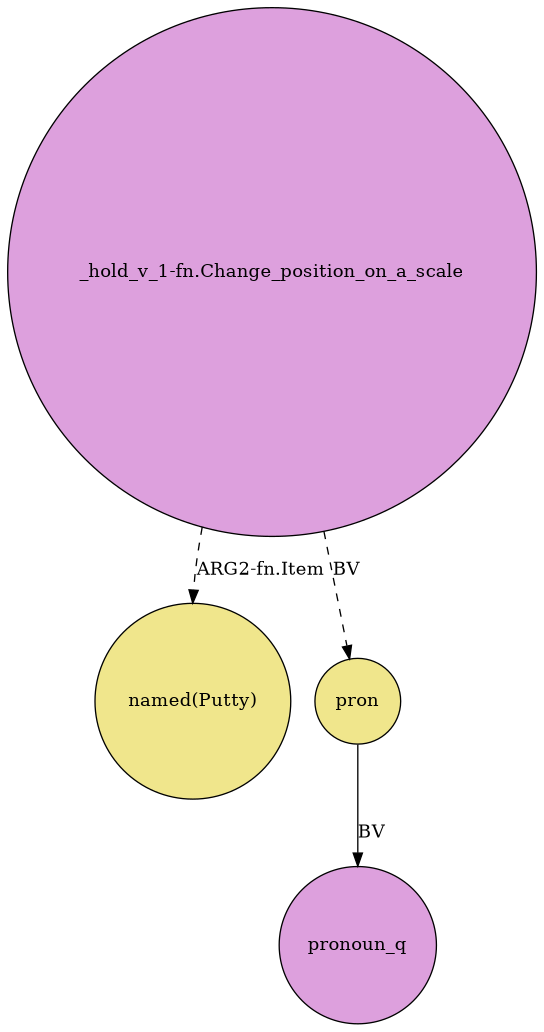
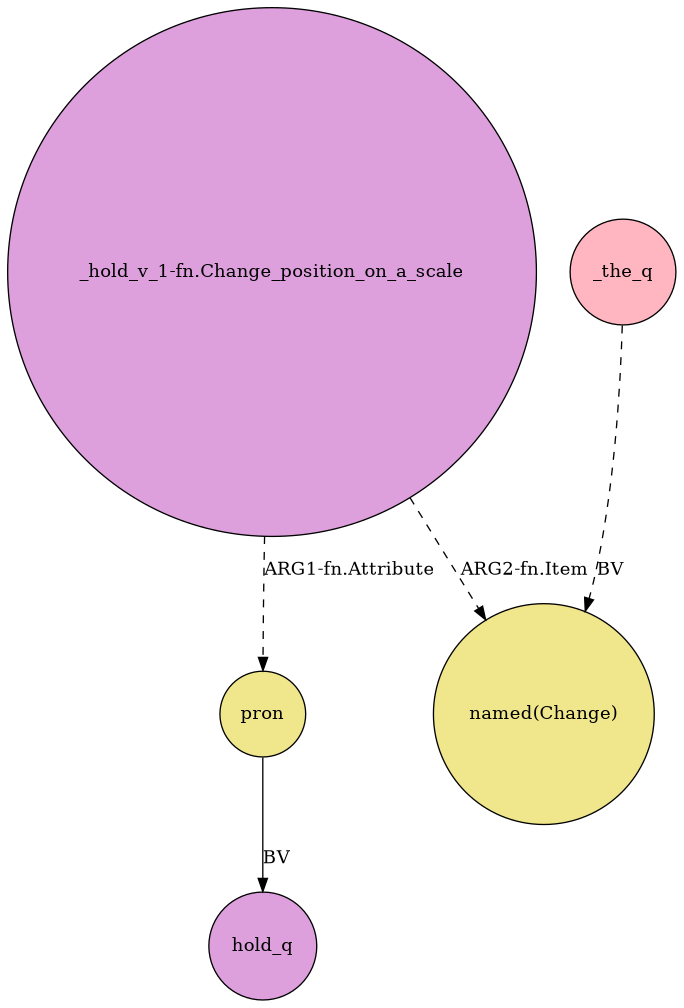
node "_the_q": added
edge "_hold_v_1-fn.Change_position_on_a_scale" -> "pron": label "BV" -> "ARG1-fn.Attribute"
node "named(Putty)": label "named(Putty)" -> "named(Change)"
node "pronoun_q": label "pronoun_q" -> "hold_q"
